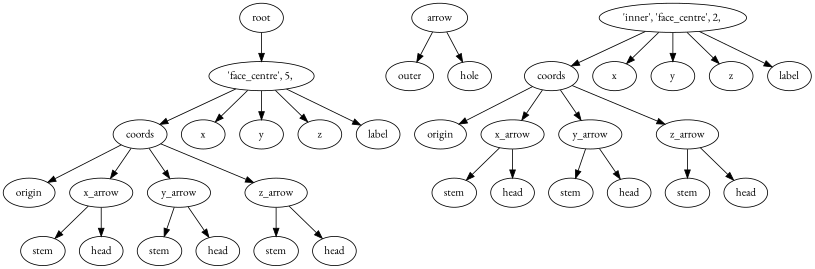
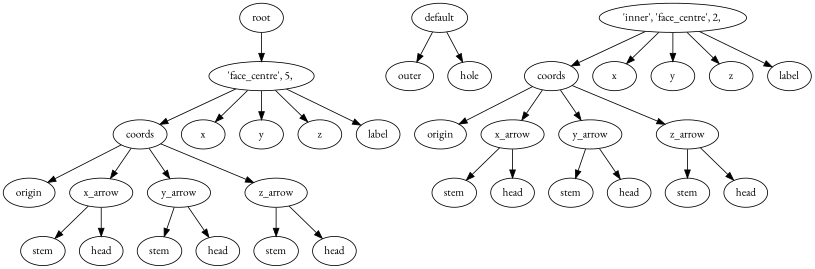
node "arrow": label "arrow" -> "default"
